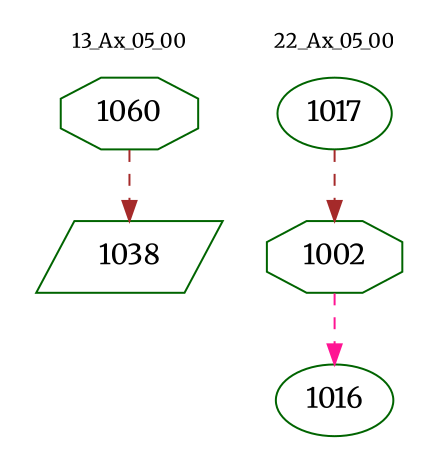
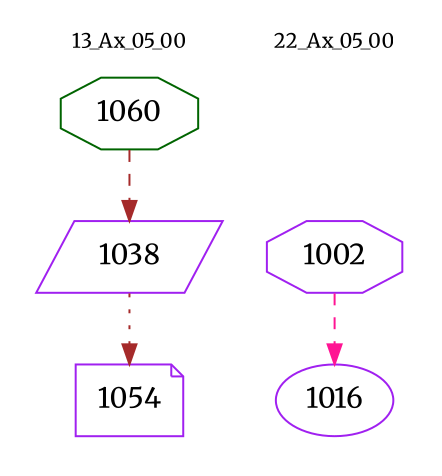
node "1017": removed
node "1038": color darkgreen -> purple
node "1002": color darkgreen -> purple
node "1054": added
node "1016": color darkgreen -> purple
